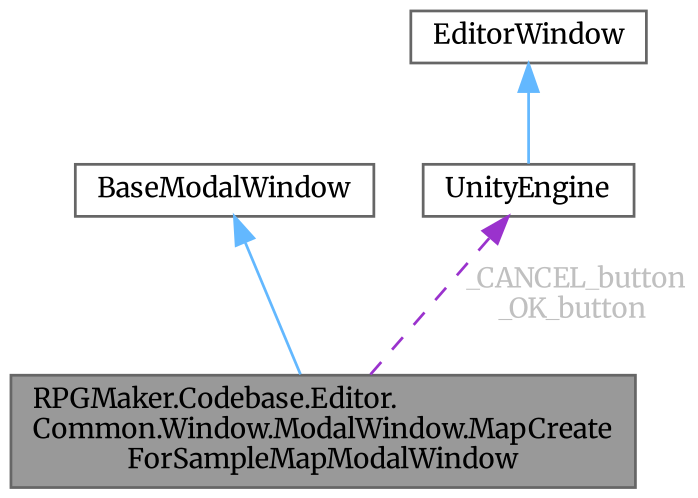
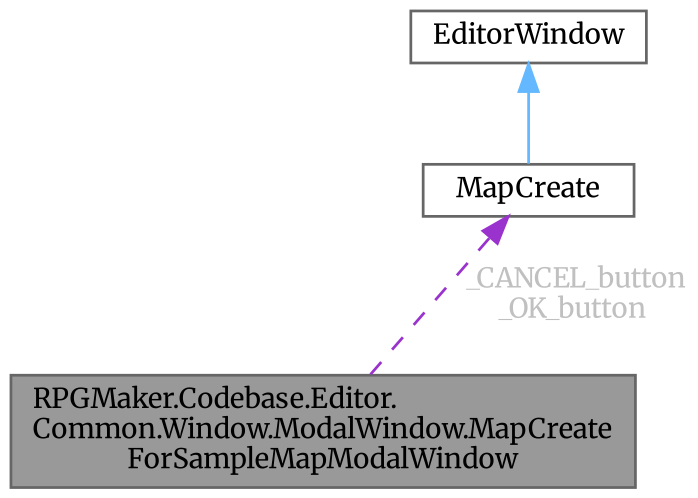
node "BaseModalWindow": removed
node "UnityEngine": label "UnityEngine" -> "MapCreate"
